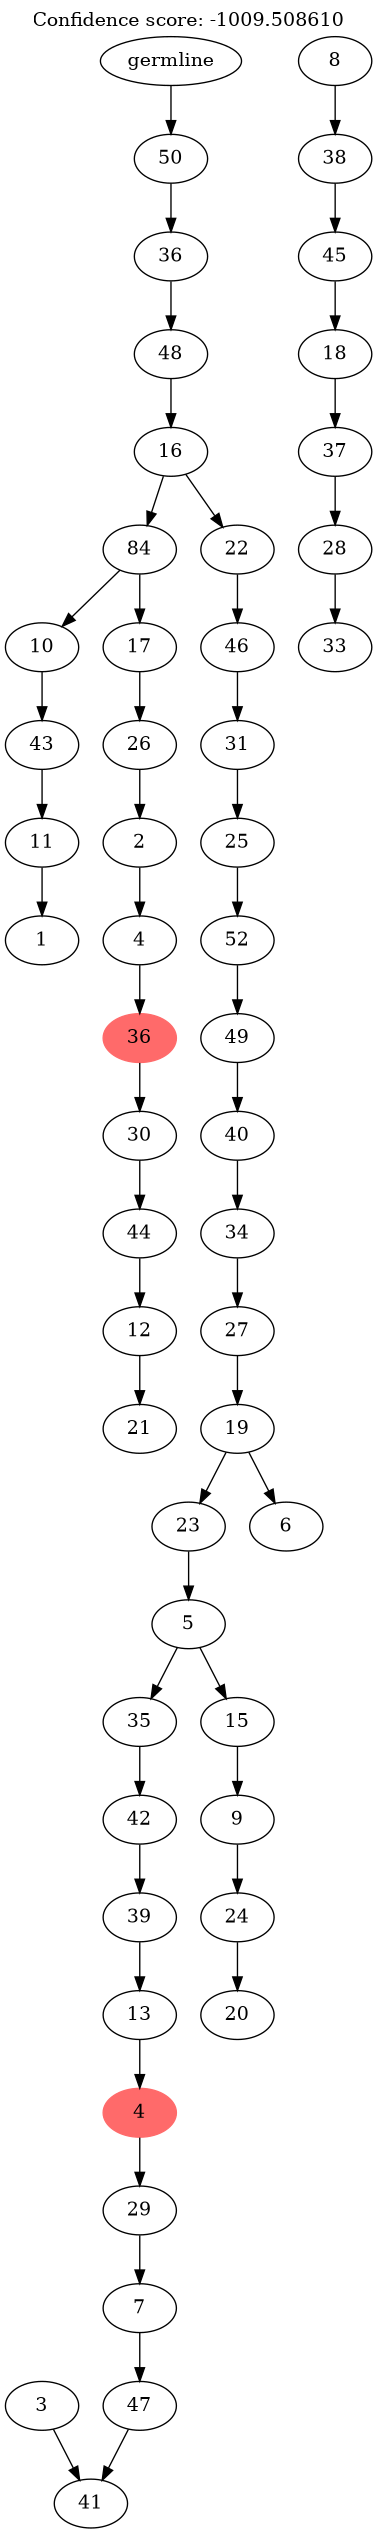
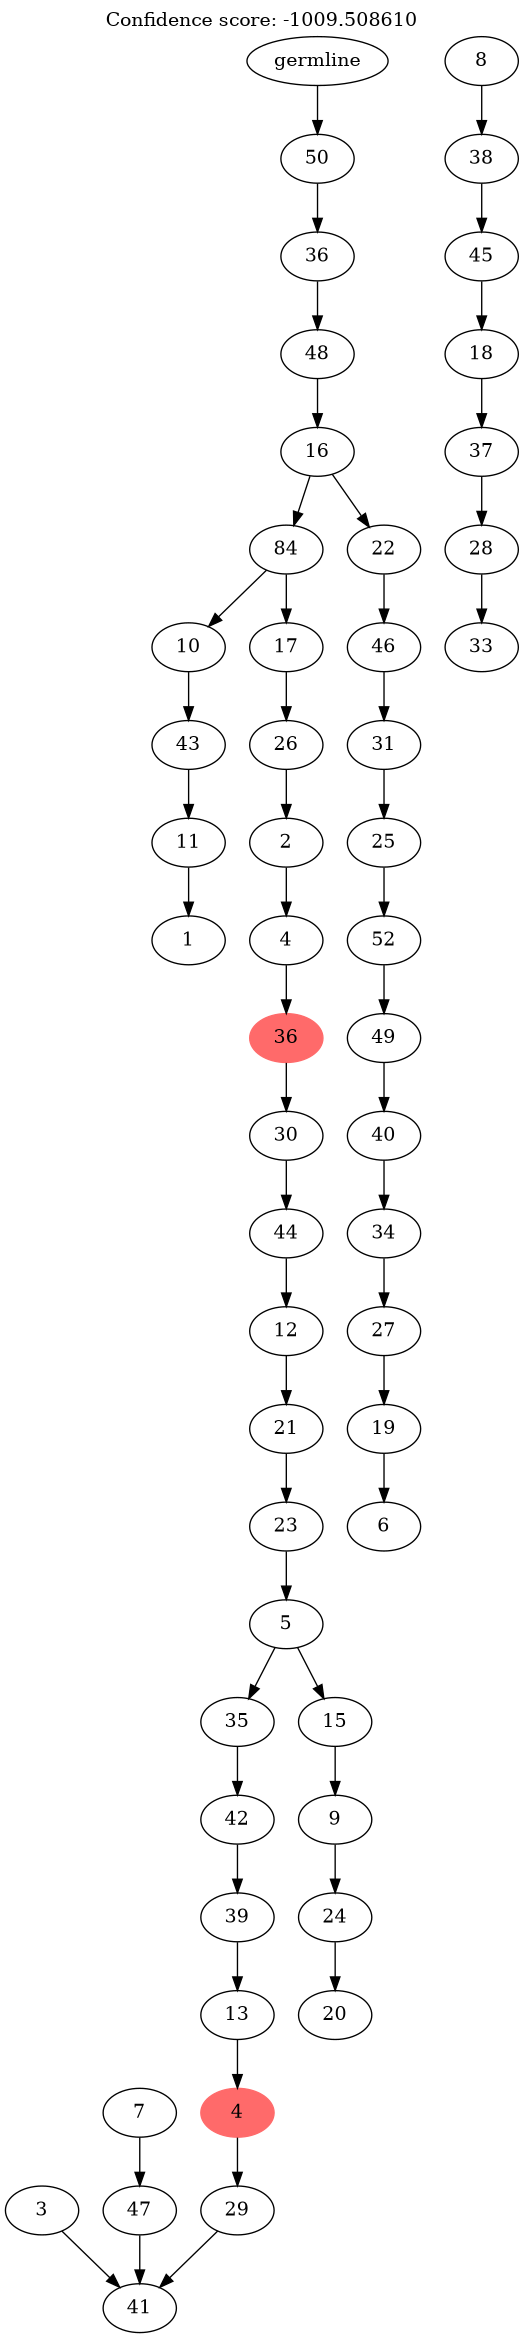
edge "19" -> "23": now "21" -> "23"
edge "29" -> "7": now "29" -> "41"
